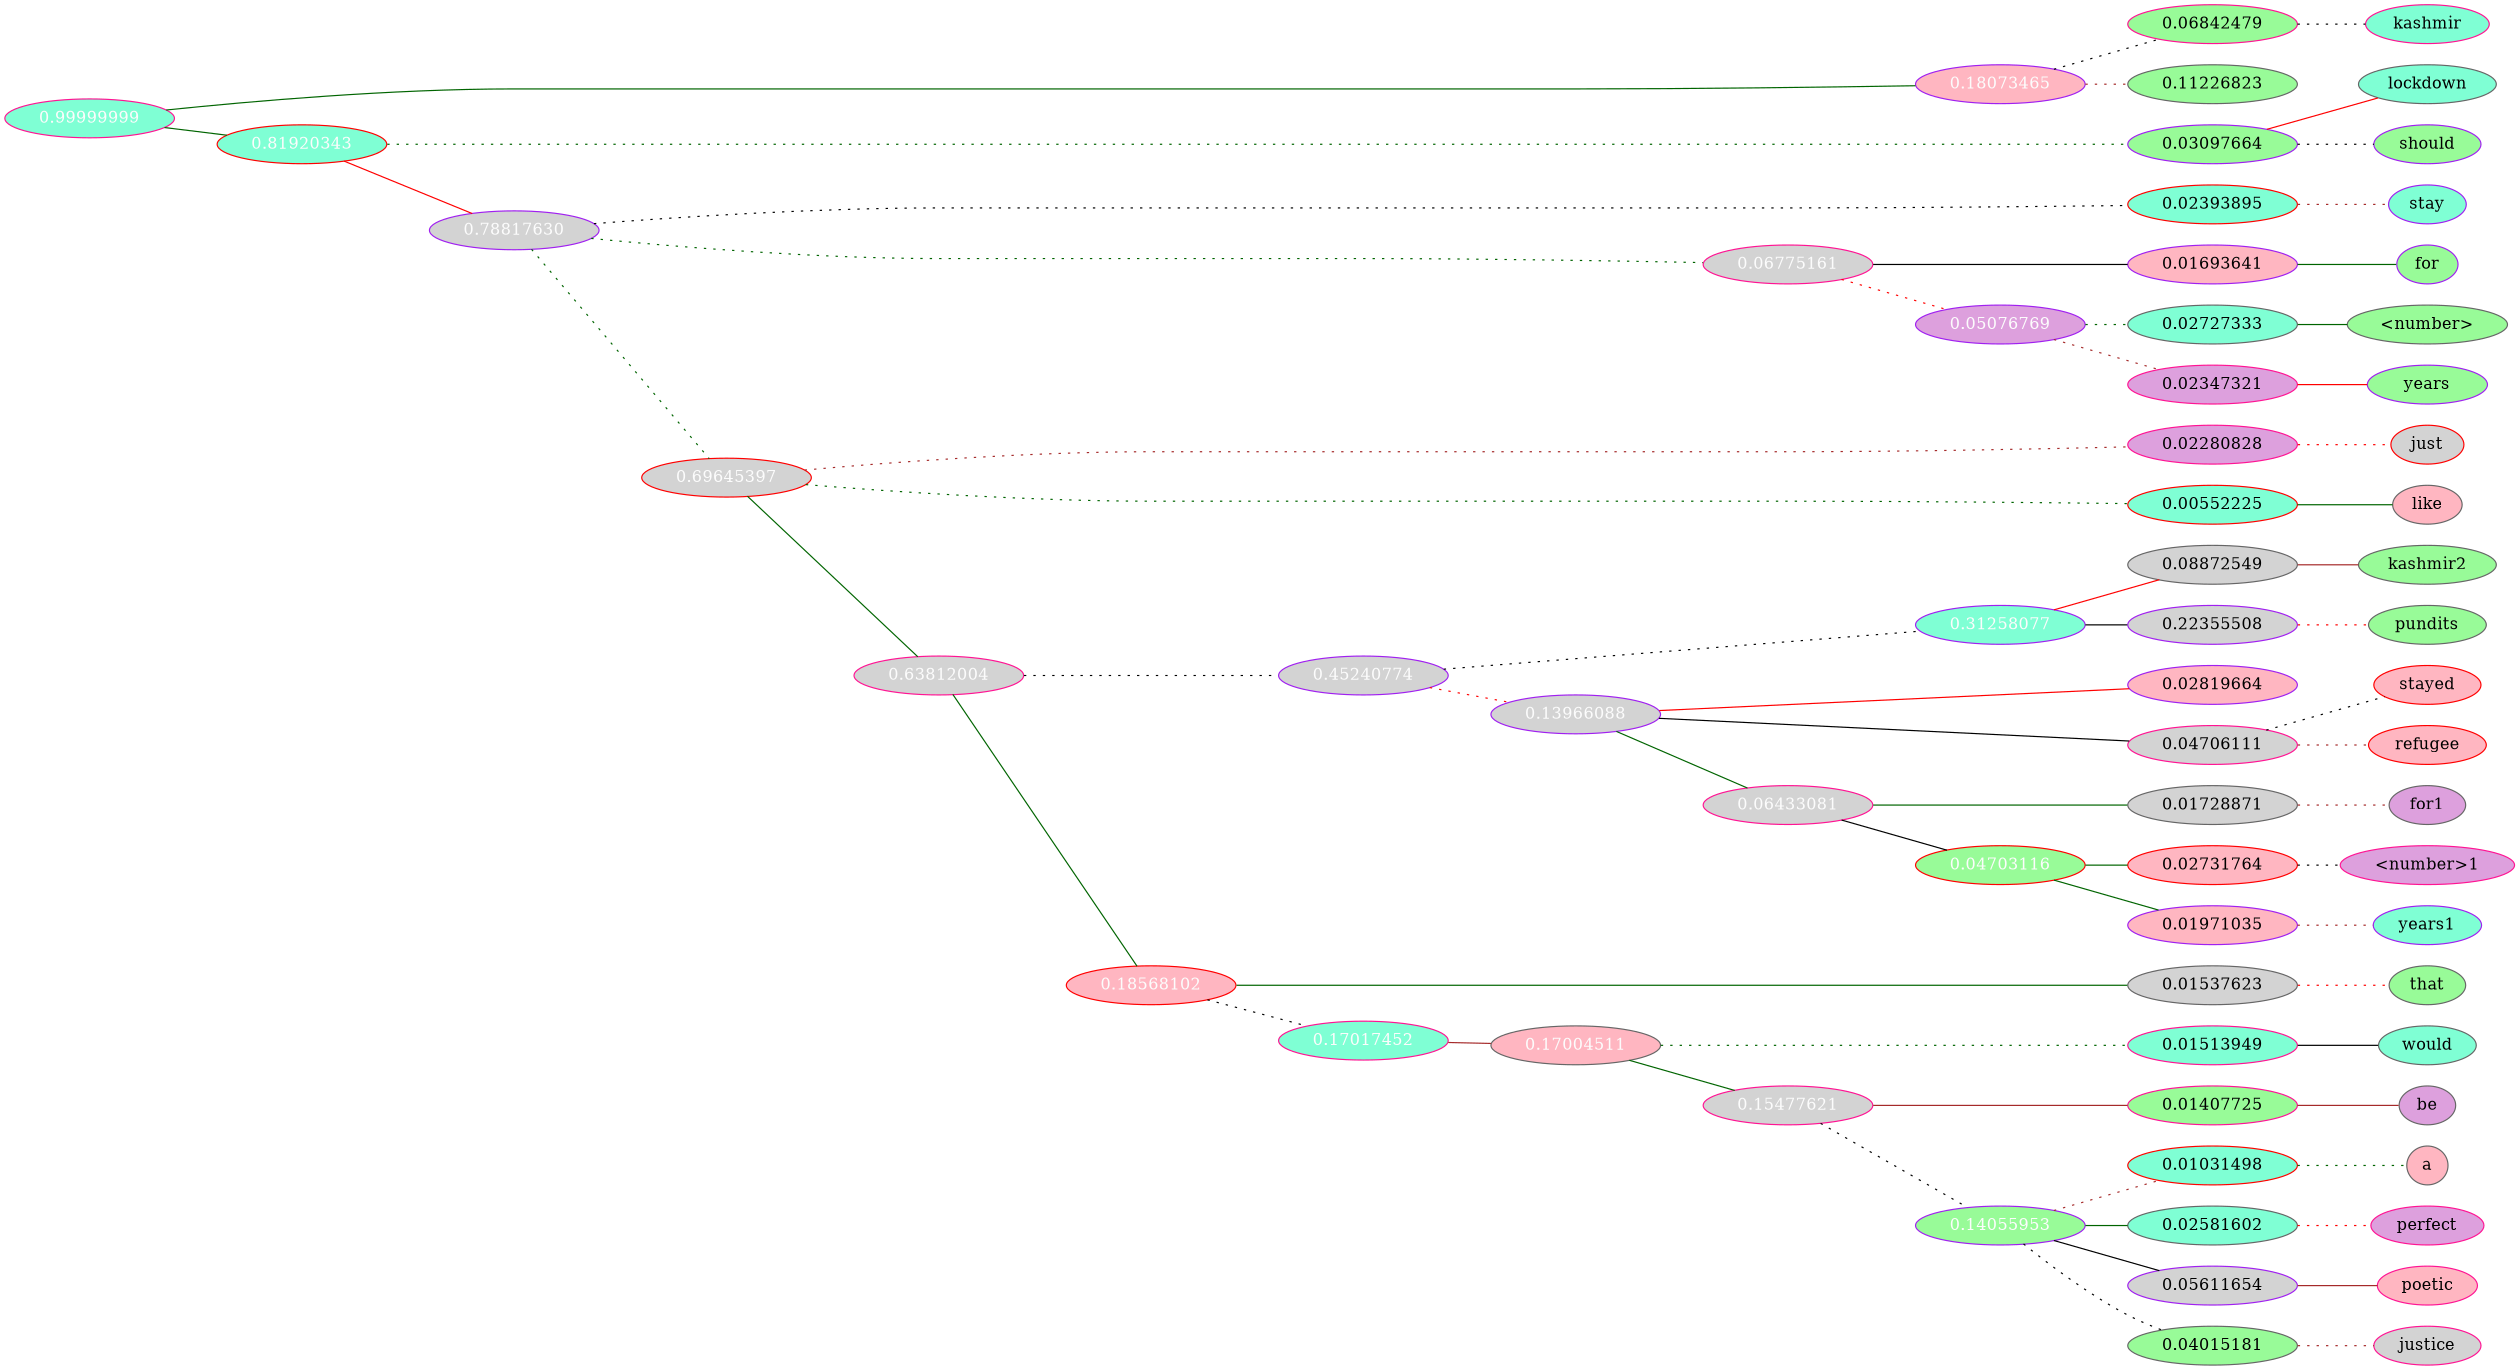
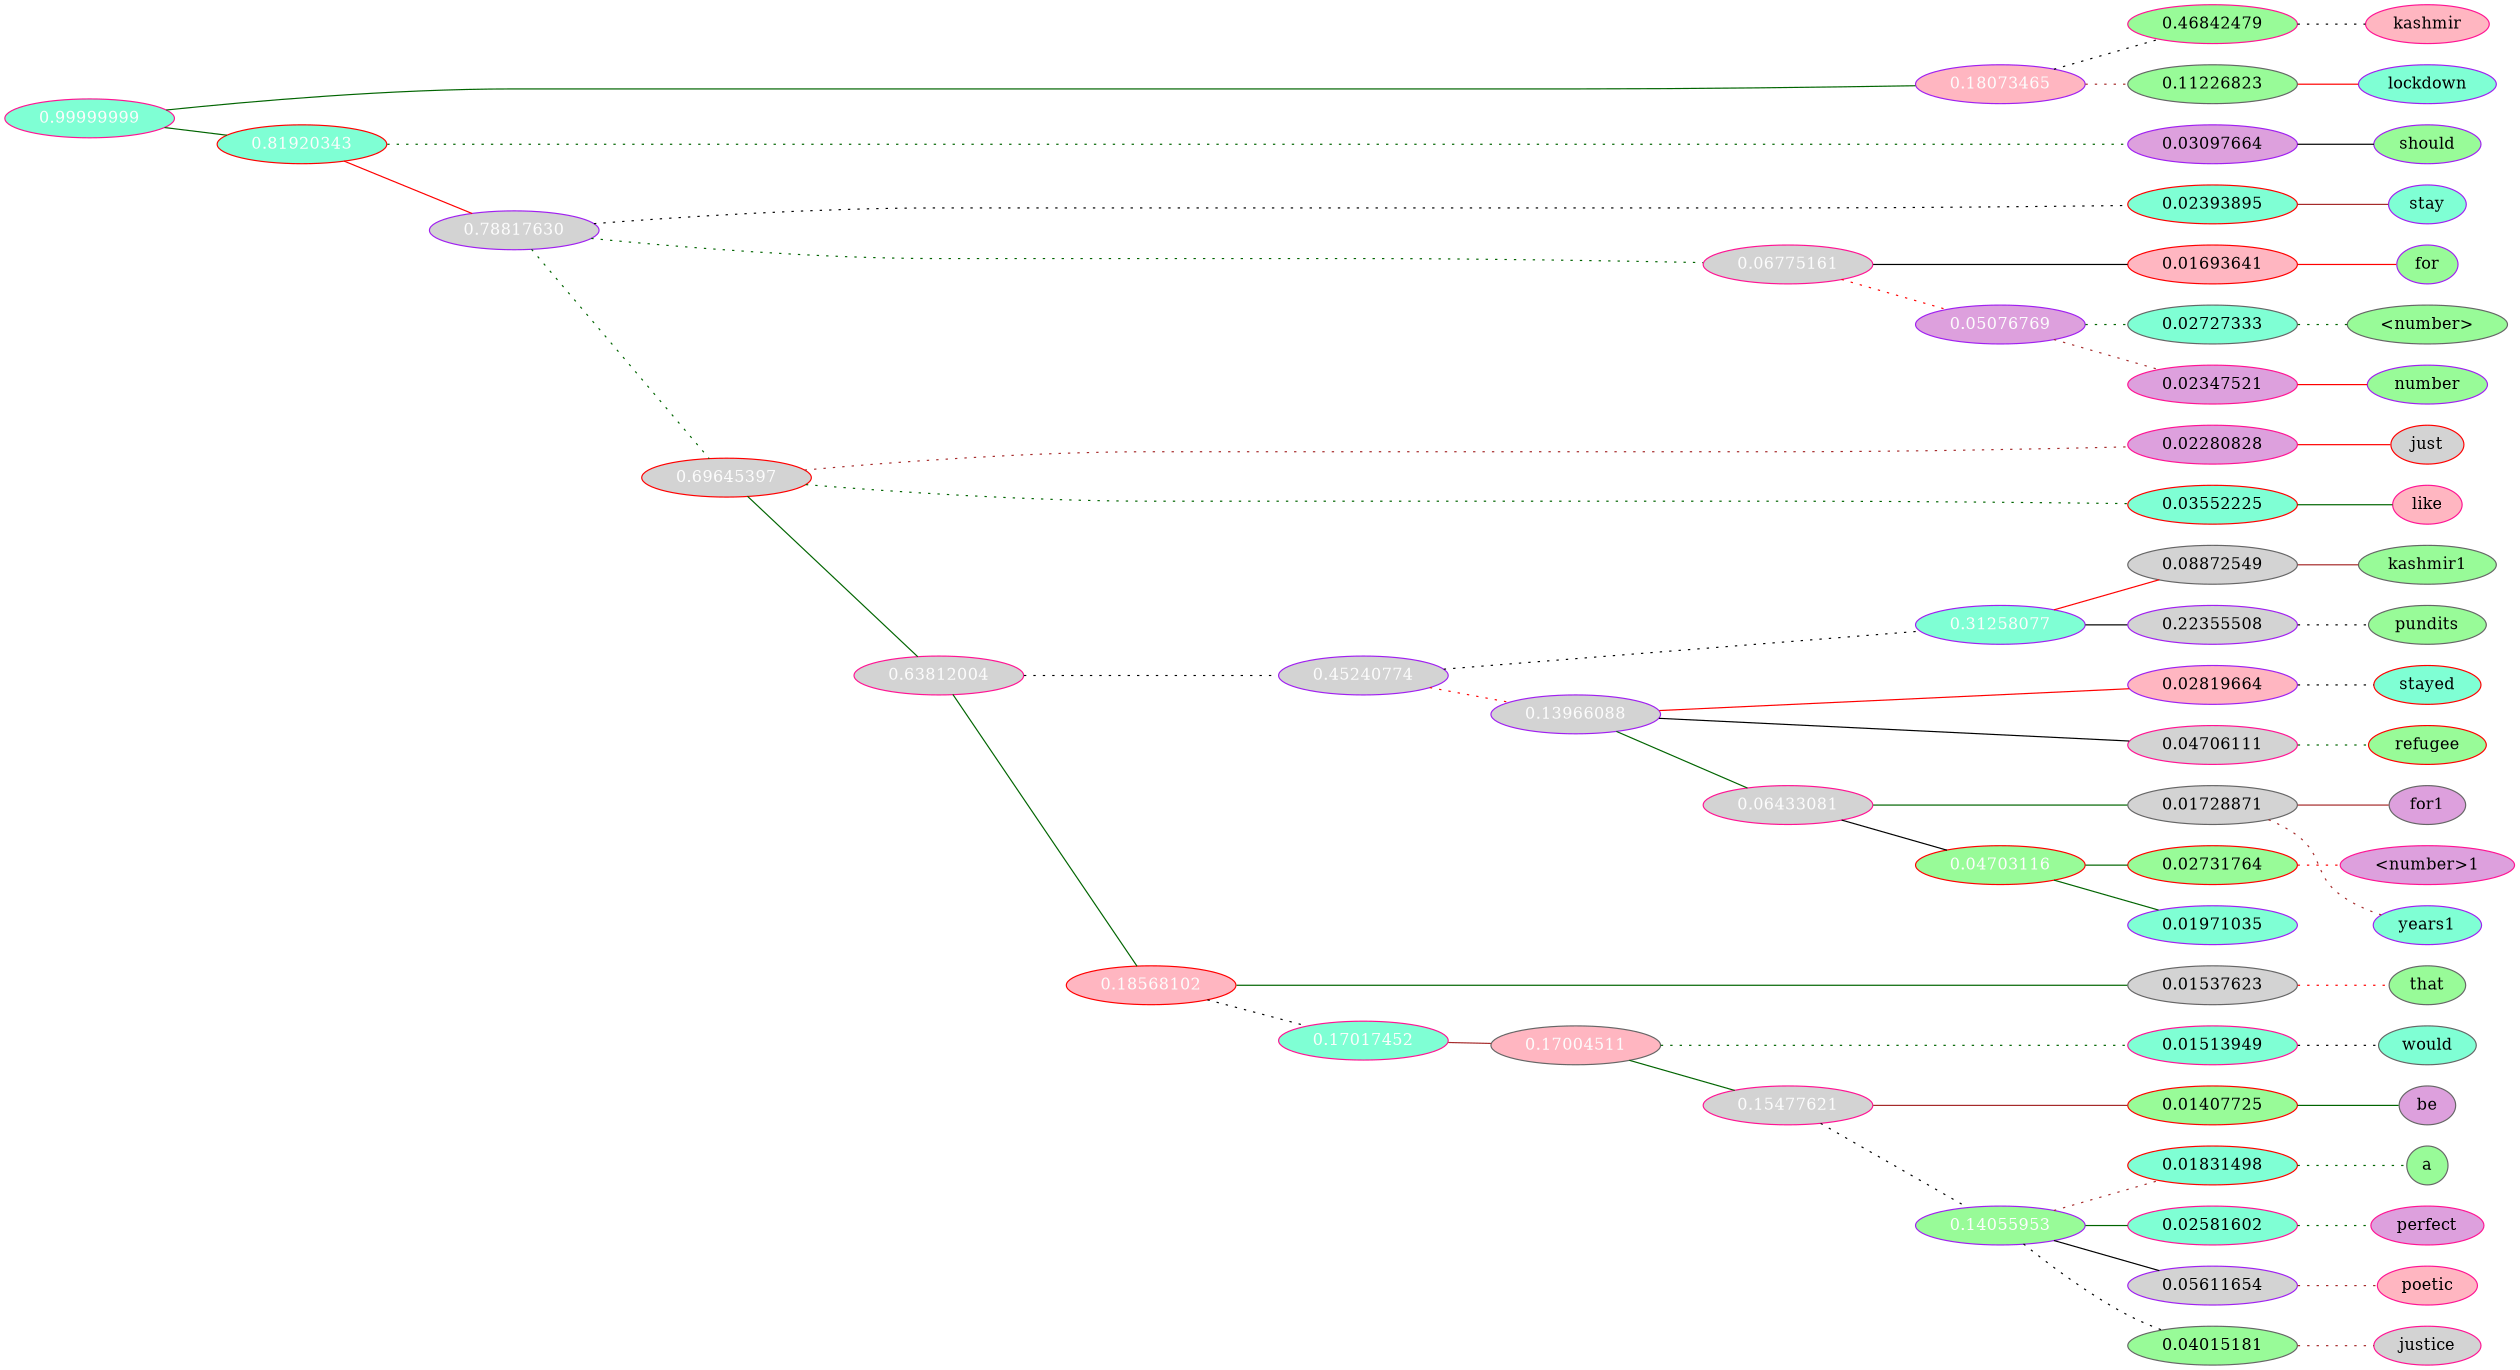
node "0.06842479": label "0.06842479" -> "0.46842479"
node "kashmir": fillcolor aquamarine -> lightpink
node "lockdown": color gray40 -> purple
edge "lockdown" -- "0.03097664": now "lockdown" -- "0.11226823"
node "0.03097664": fillcolor palegreen -> plum
edge "0.03097664" -- "should": style dotted -> solid
edge "0.02393895" -- "stay": style dotted -> solid
node "0.01693641": color purple -> red
edge "0.01693641" -- "for": color darkgreen -> red
edge "0.02727333" -- "<number>": style solid -> dotted
node "0.02347321": label "0.02347321" -> "0.02347521"
node "years": label "years" -> "number"
edge "0.02280828" -- "just": style dotted -> solid
node "0.00552225": label "0.00552225" -> "0.03552225"
node "like": color gray40 -> deeppink
node "kashmir2": label "kashmir2" -> "kashmir1"
edge "0.22355508" -- "pundits": color red -> black
node "stayed": fillcolor lightpink -> aquamarine
edge "stayed" -- "0.04706111": now "stayed" -- "0.02819664"
edge "0.04706111" -- "refugee": color brown -> darkgreen
node "refugee": fillcolor lightpink -> palegreen
edge "0.01728871" -- "for1": style dotted -> solid
node "0.02731764": fillcolor lightpink -> palegreen
edge "0.02731764" -- "<number>1": color black -> red
node "0.01971035": fillcolor lightpink -> aquamarine
edge "0.01971035" -- "years1": now "0.01728871" -- "years1"
edge "0.01513949" -- "would": style solid -> dotted
node "0.01407725": color deeppink -> red
edge "0.01407725" -- "be": color brown -> darkgreen
node "0.01031498": label "0.01031498" -> "0.01831498"
node "a": fillcolor lightpink -> palegreen
node "0.02581602": color gray40 -> deeppink
edge "0.02581602" -- "perfect": color red -> darkgreen
edge "0.05611654" -- "poetic": style solid -> dotted
